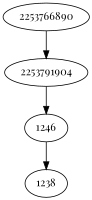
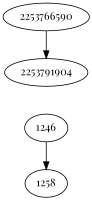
node "2253766890": label "2253766890" -> "2253766590"
edge "2253791904" -> "1246": removed
node "1238": label "1238" -> "1258"
